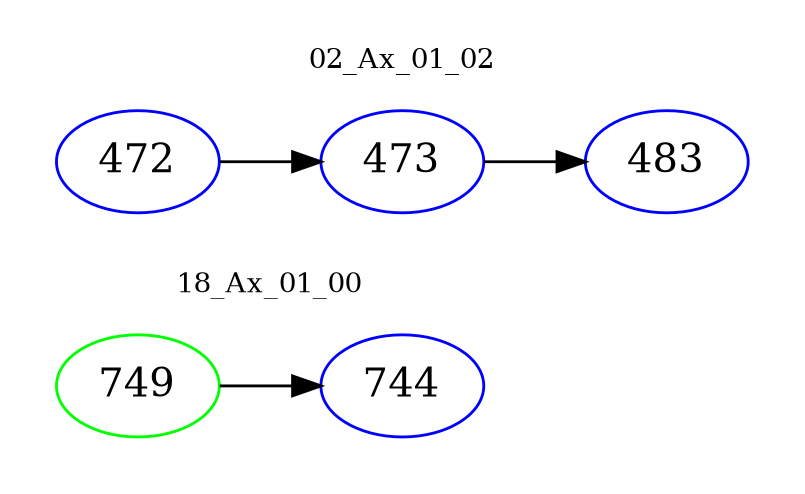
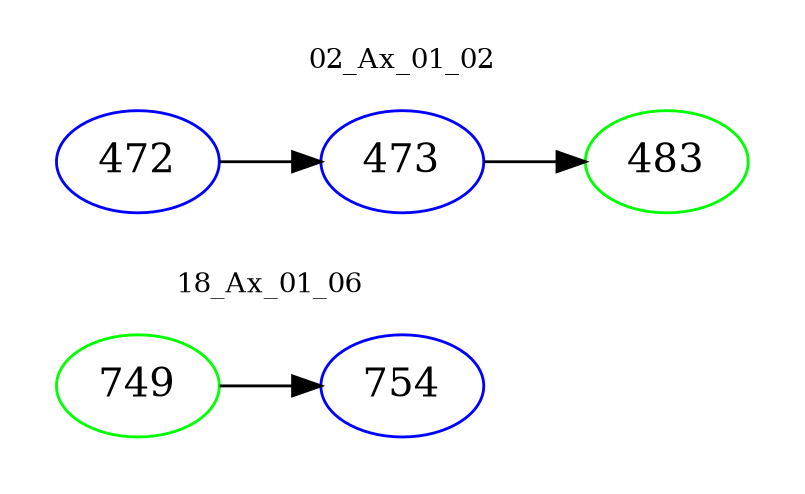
node "483": color blue -> green
cluster "18_Ax_01_00": label "18_Ax_01_00" -> "18_Ax_01_06"
node "744": label "744" -> "754"
